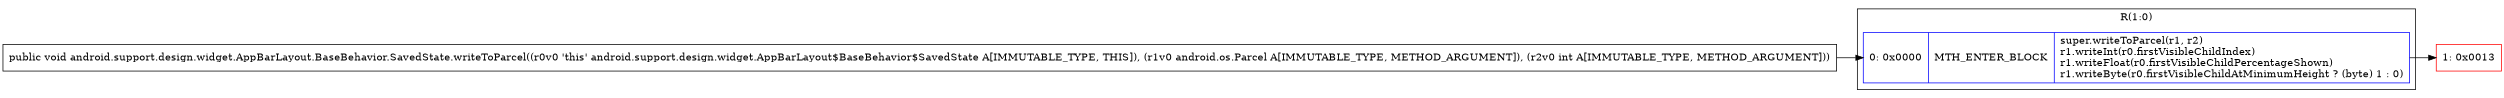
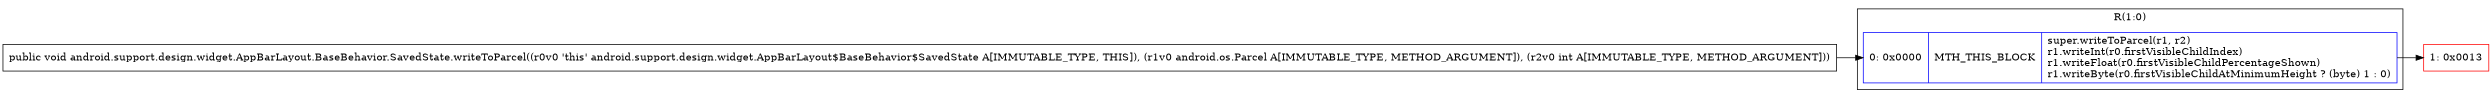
node "0: 0x0000": text "MTH_ENTER_BLOCK" -> "MTH_THIS_BLOCK"
